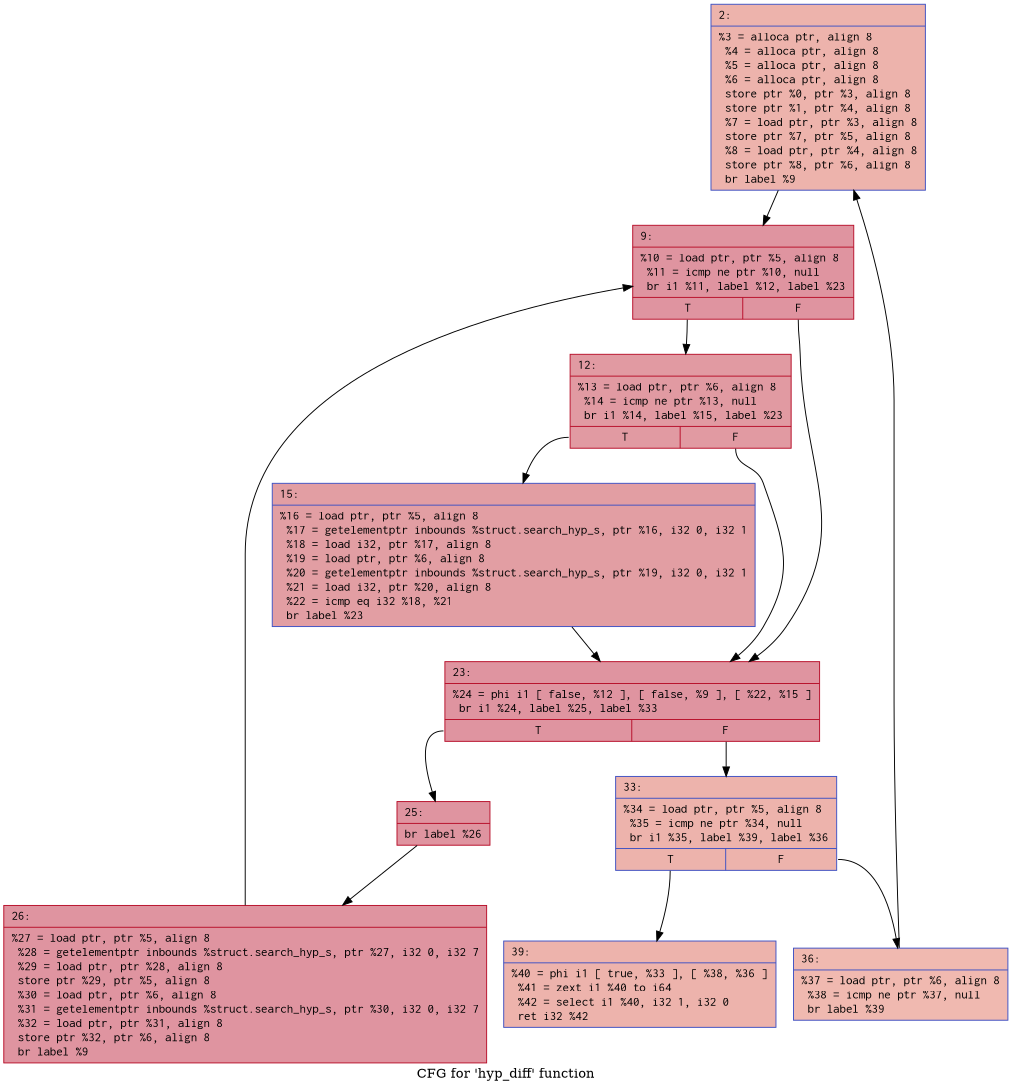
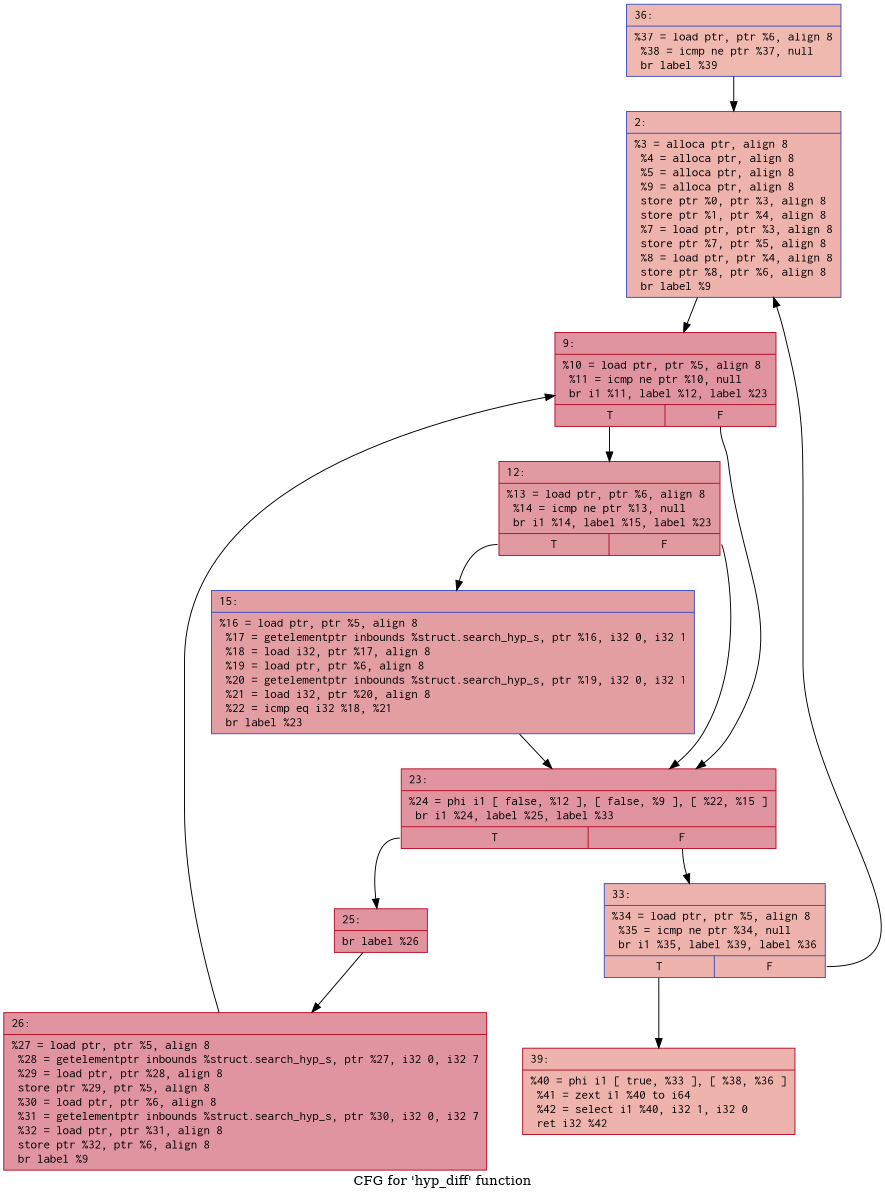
node "2:": text "%6 = alloca ptr, align 8" -> "%9 = alloca ptr, align 8"
edge "33:" -> "36:": now "33:" -> "2:"
node "39:": color #3d50c3ff -> #b70d28ff
